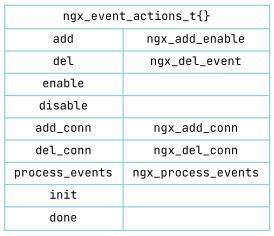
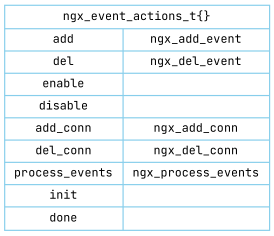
node "ngx_event_actions_t{}": text "ngx_add_enable" -> "ngx_add_event"
